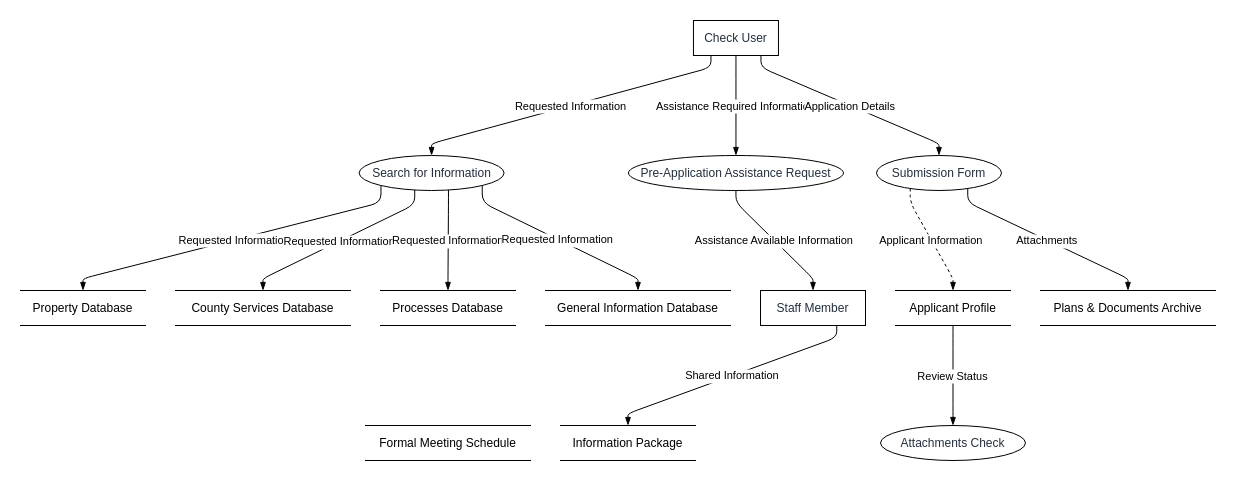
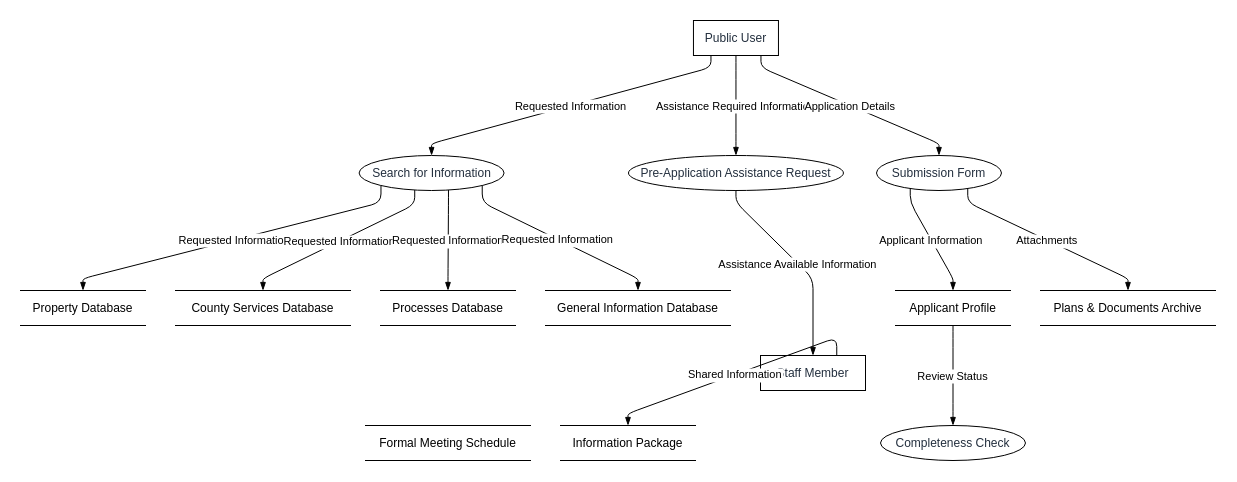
node "Check User": label "Check User" -> "Public User"
edge "Submission Form" -> "Applicant Profile": style dashed -> solid
node "Staff Member": moved (813, 308) -> (813, 373)
node "Attachments Check": label "Attachments Check" -> "Completeness Check"
